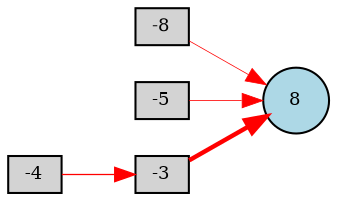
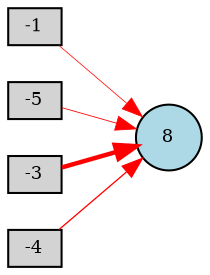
node "-8": label "-8" -> "-1"
edge "-4" -> "-3": now "-4" -> "8"
